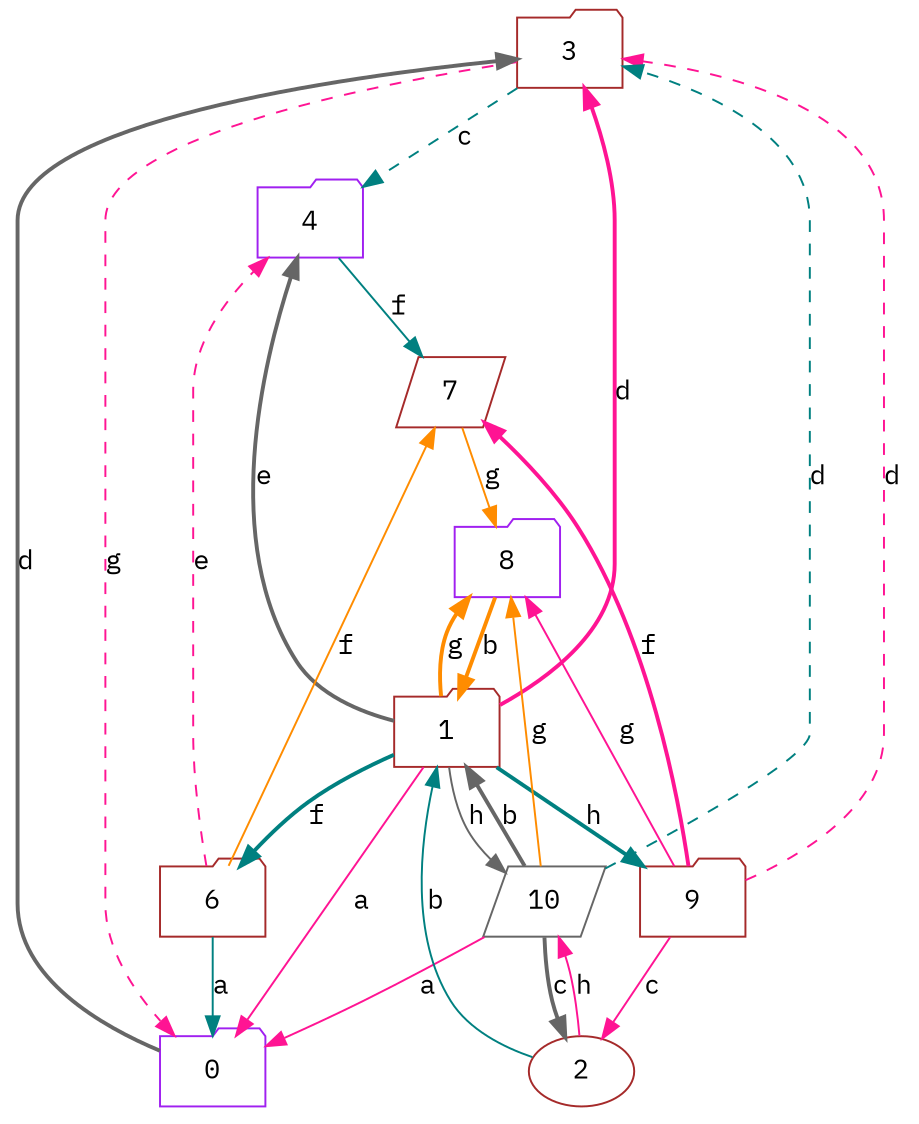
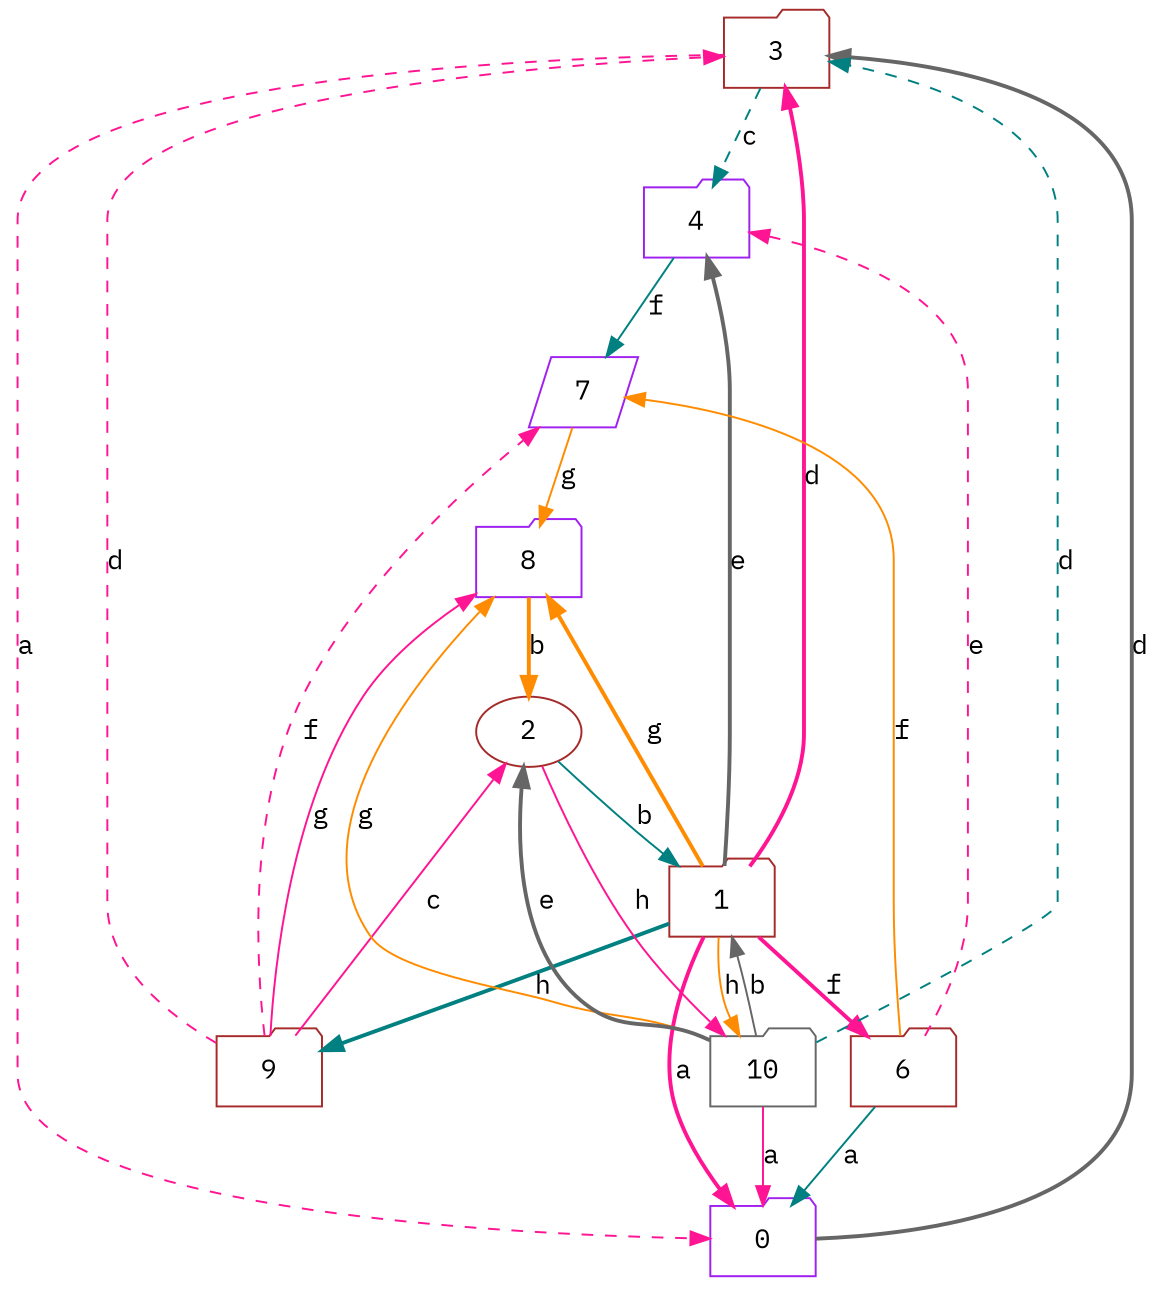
node "7": color brown -> purple
edge "3" -> "0": label "g" -> "a"
edge "9" -> "7": style bold -> dashed
edge "8" -> "1": now "8" -> "2"
edge "1" -> "6": color teal -> deeppink
edge "1" -> "10": color gray40 -> darkorange
edge "10" -> "1": style bold -> solid
edge "1" -> "0": style solid -> bold
node "10": shape parallelogram -> folder
edge "10" -> "2": label "c" -> "e"
